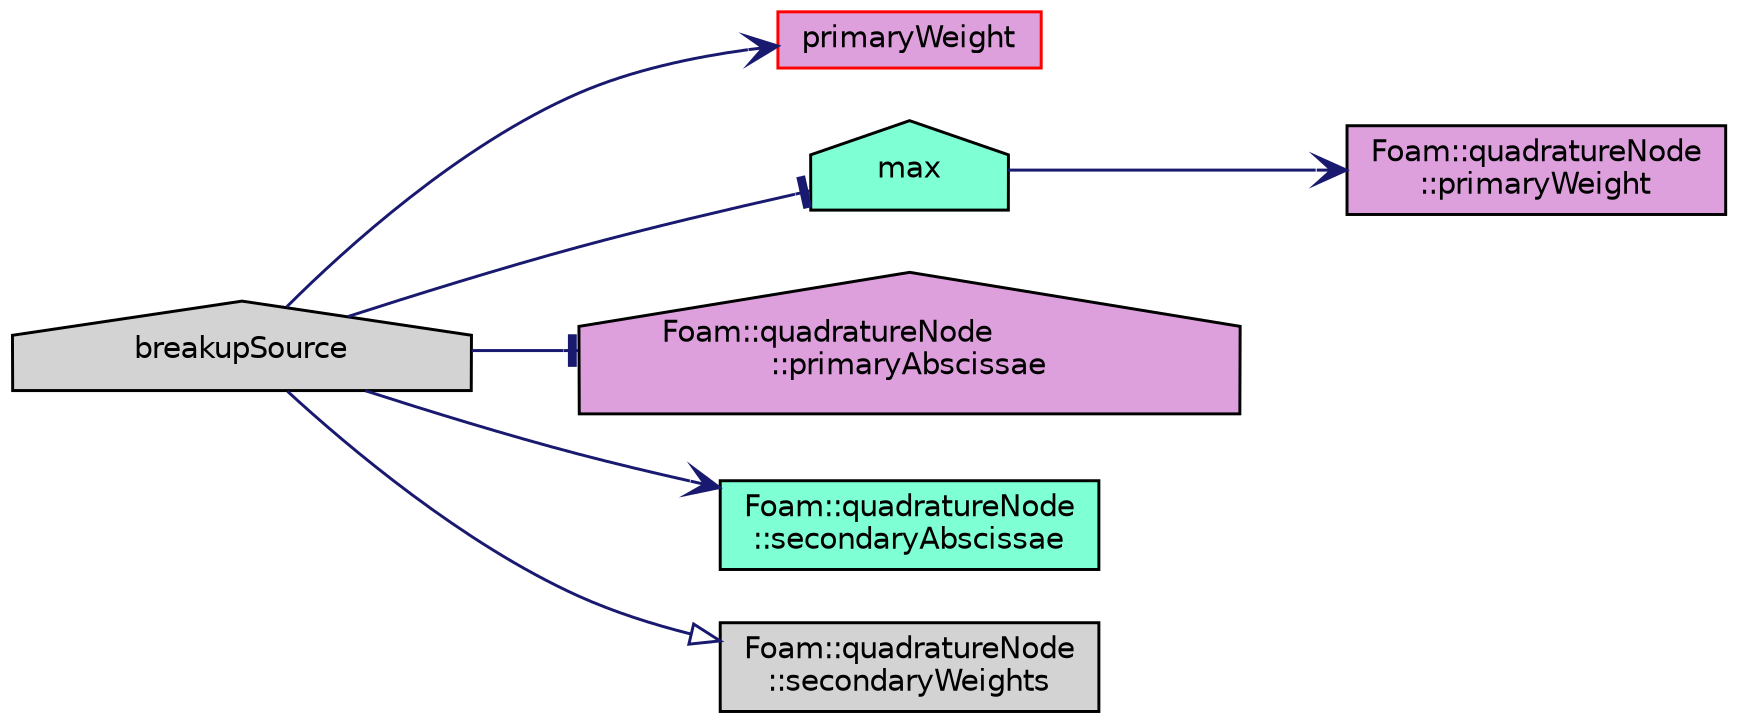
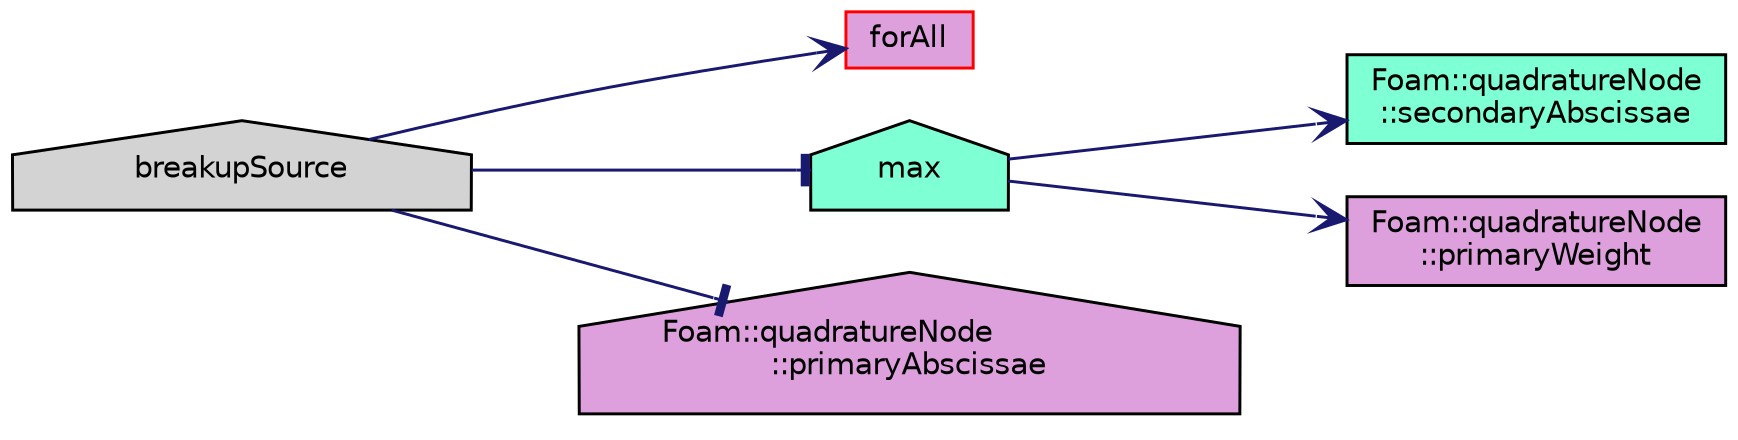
node "primaryWeight": label "primaryWeight" -> "forAll"
edge "breakupSource" -> "Foam::quadratureNode ::secondaryAbscissae": now "max" -> "Foam::quadratureNode ::secondaryAbscissae"
node "Foam::quadratureNode ::secondaryWeights": removed
